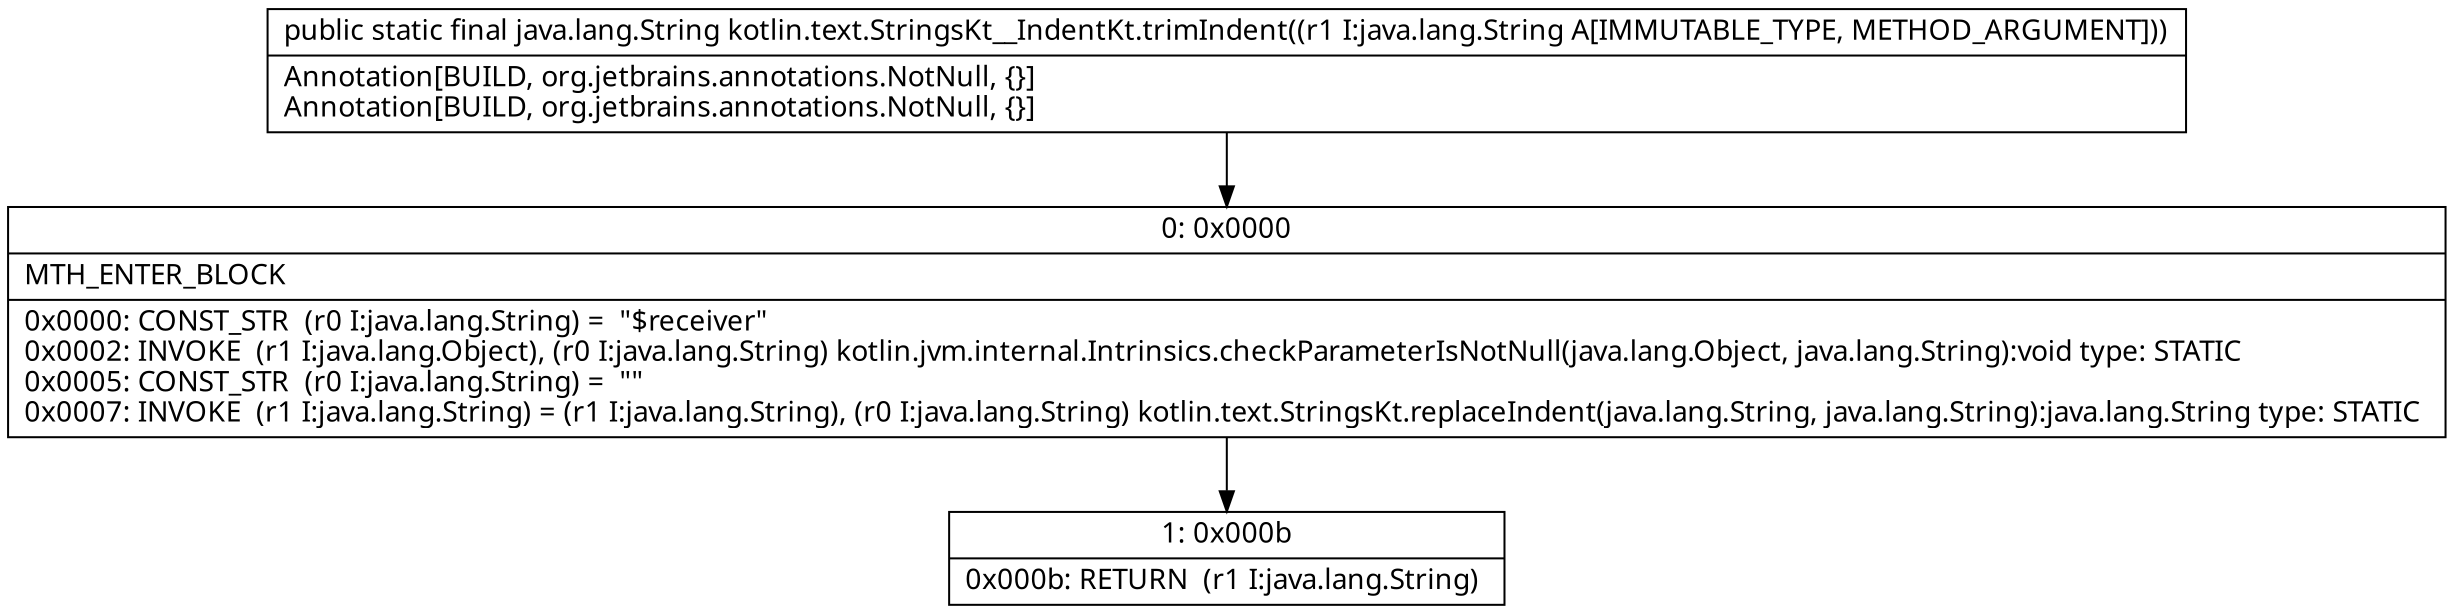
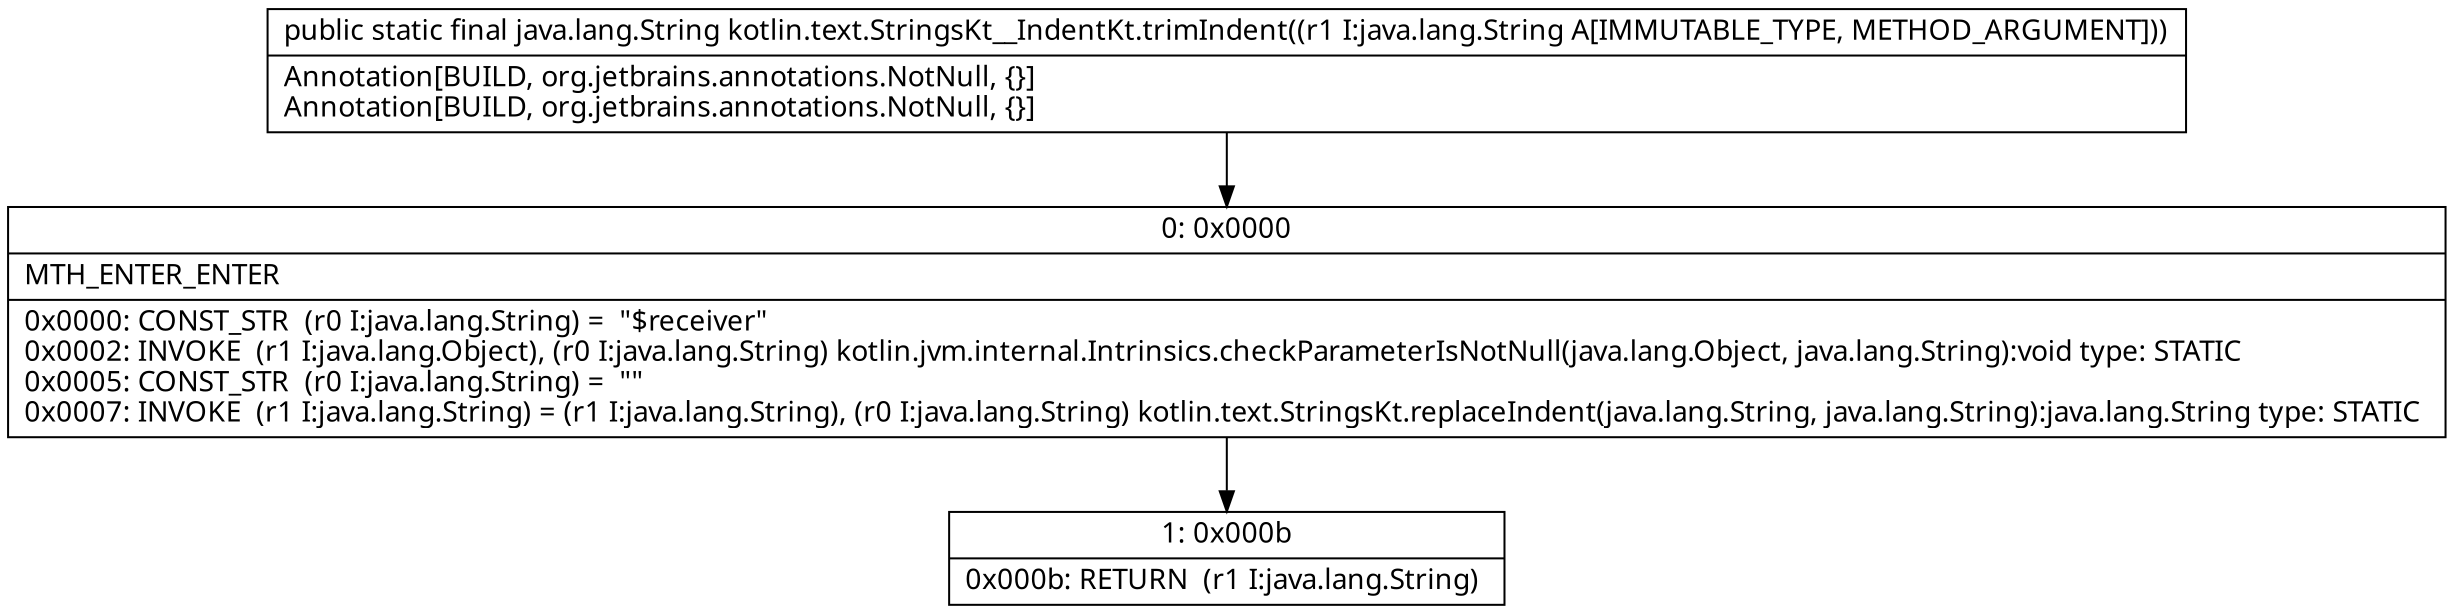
node "0: 0x0000": text "MTH_ENTER_BLOCK" -> "MTH_ENTER_ENTER"
